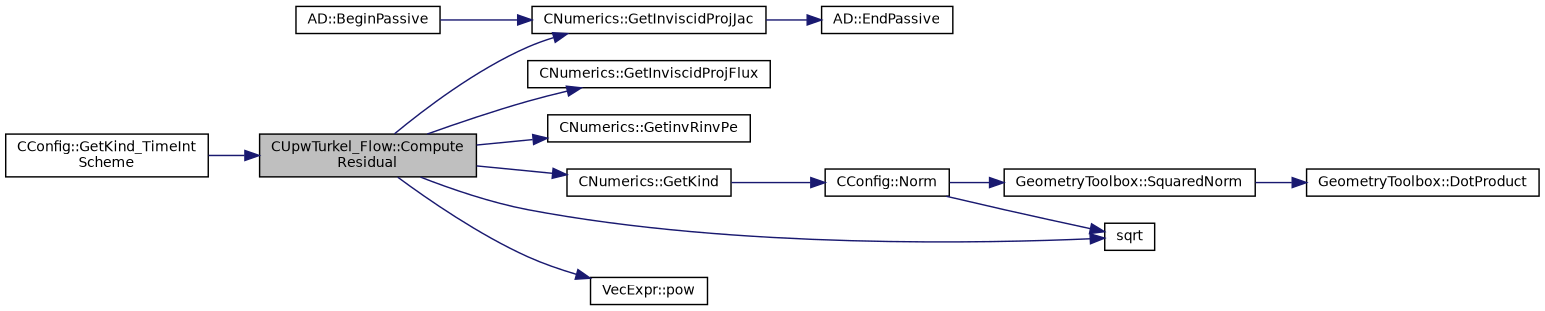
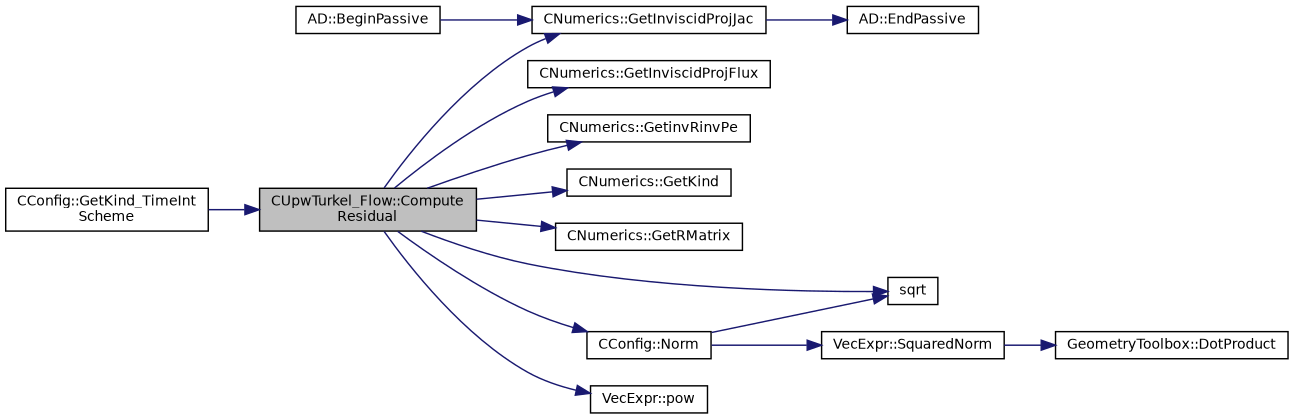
edge "CNumerics::GetKind" -> "CConfig::Norm": now "CUpwTurkel_Flow::Compute Residual" -> "CConfig::Norm"
node "GeometryToolbox::SquaredNorm": label "GeometryToolbox::SquaredNorm" -> "VecExpr::SquaredNorm"
node "CNumerics::GetRMatrix": added
